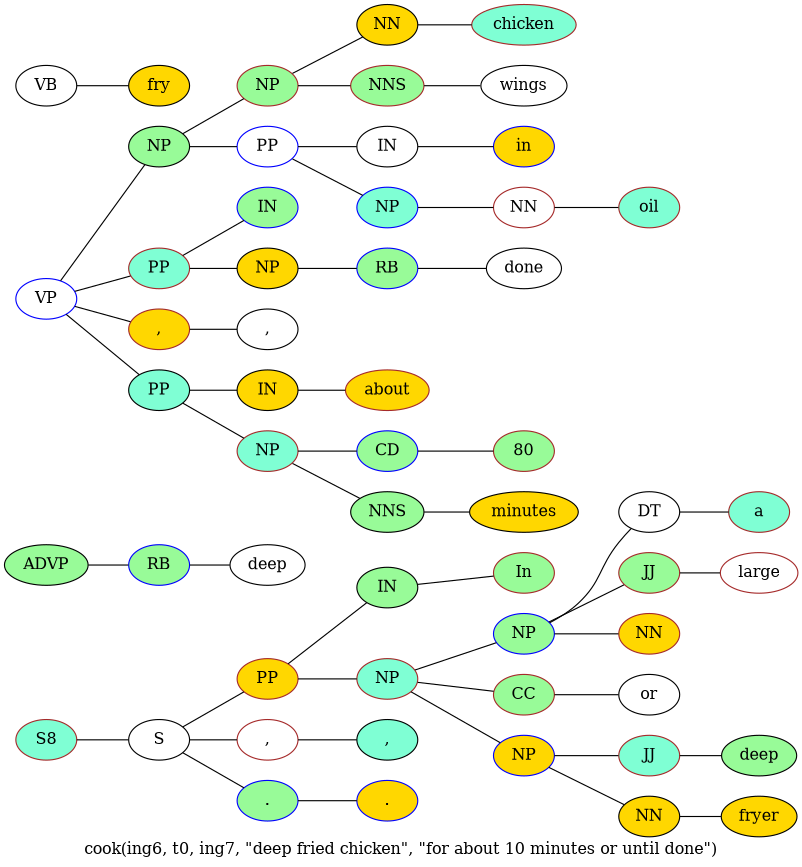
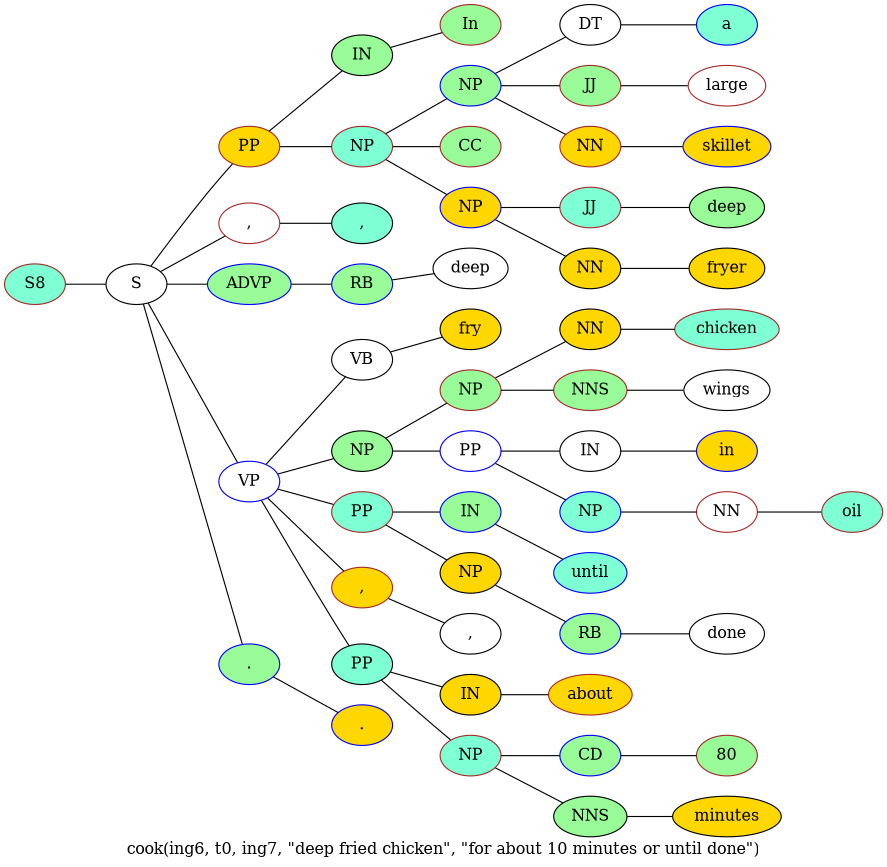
node "skillet": added
edge "S" -- "ADVP": added
edge "S" -- "VP": added
edge "VB" -- "VP": added
node "a": color brown -> blue
node "ADVP": color black -> blue
node "until": added
node "or": removed
